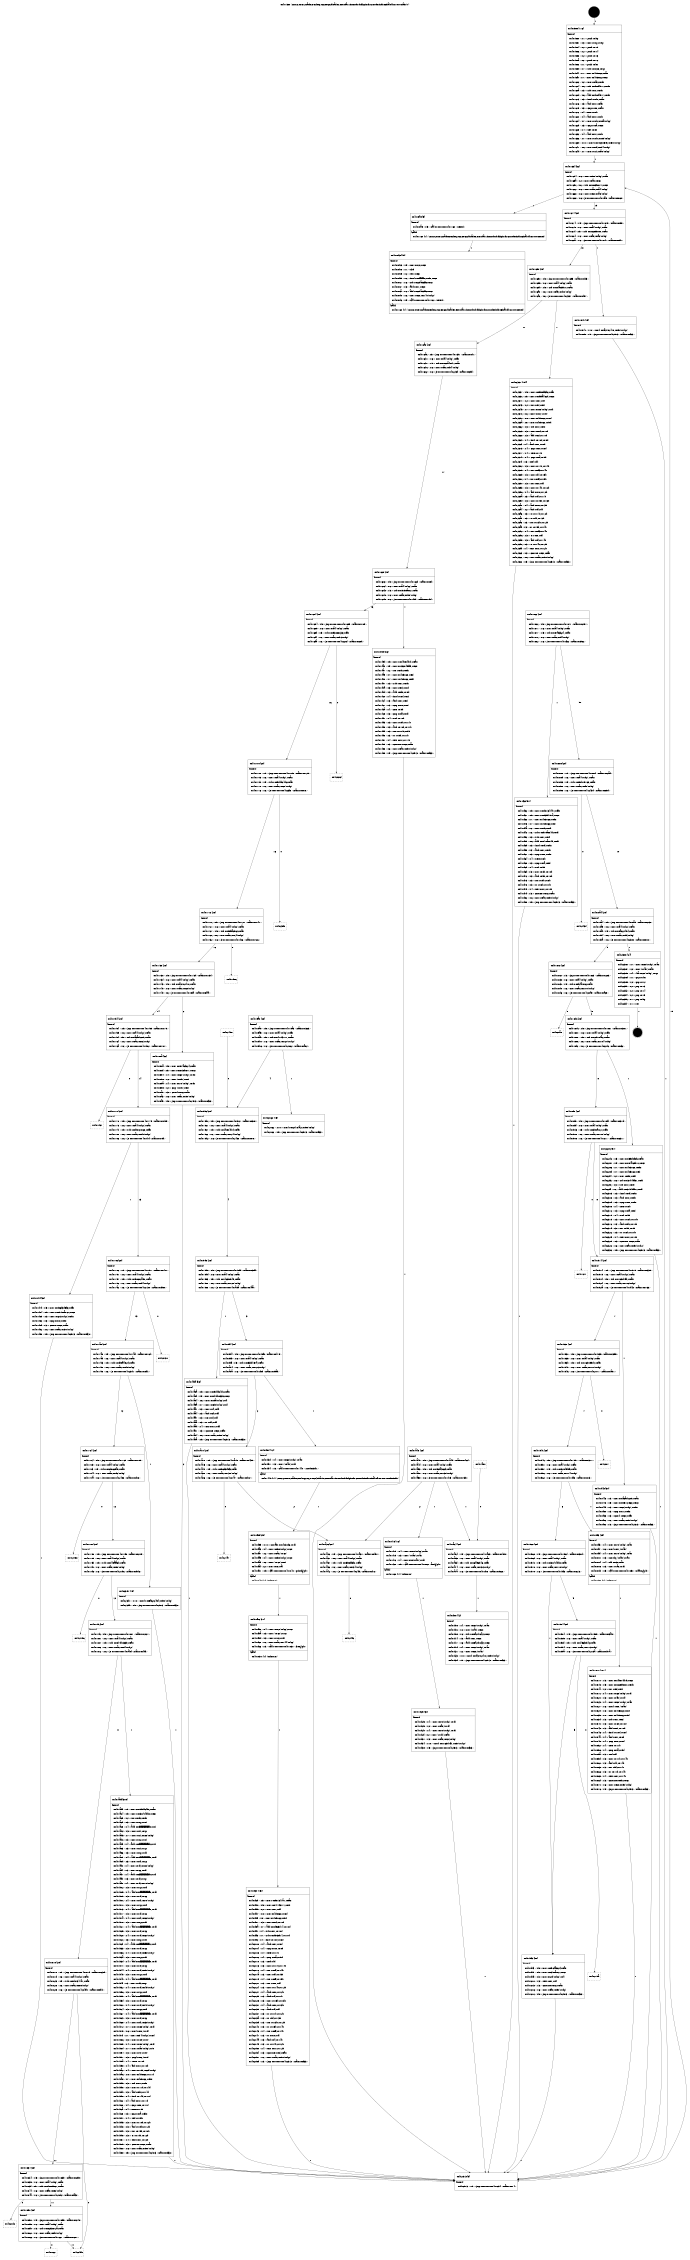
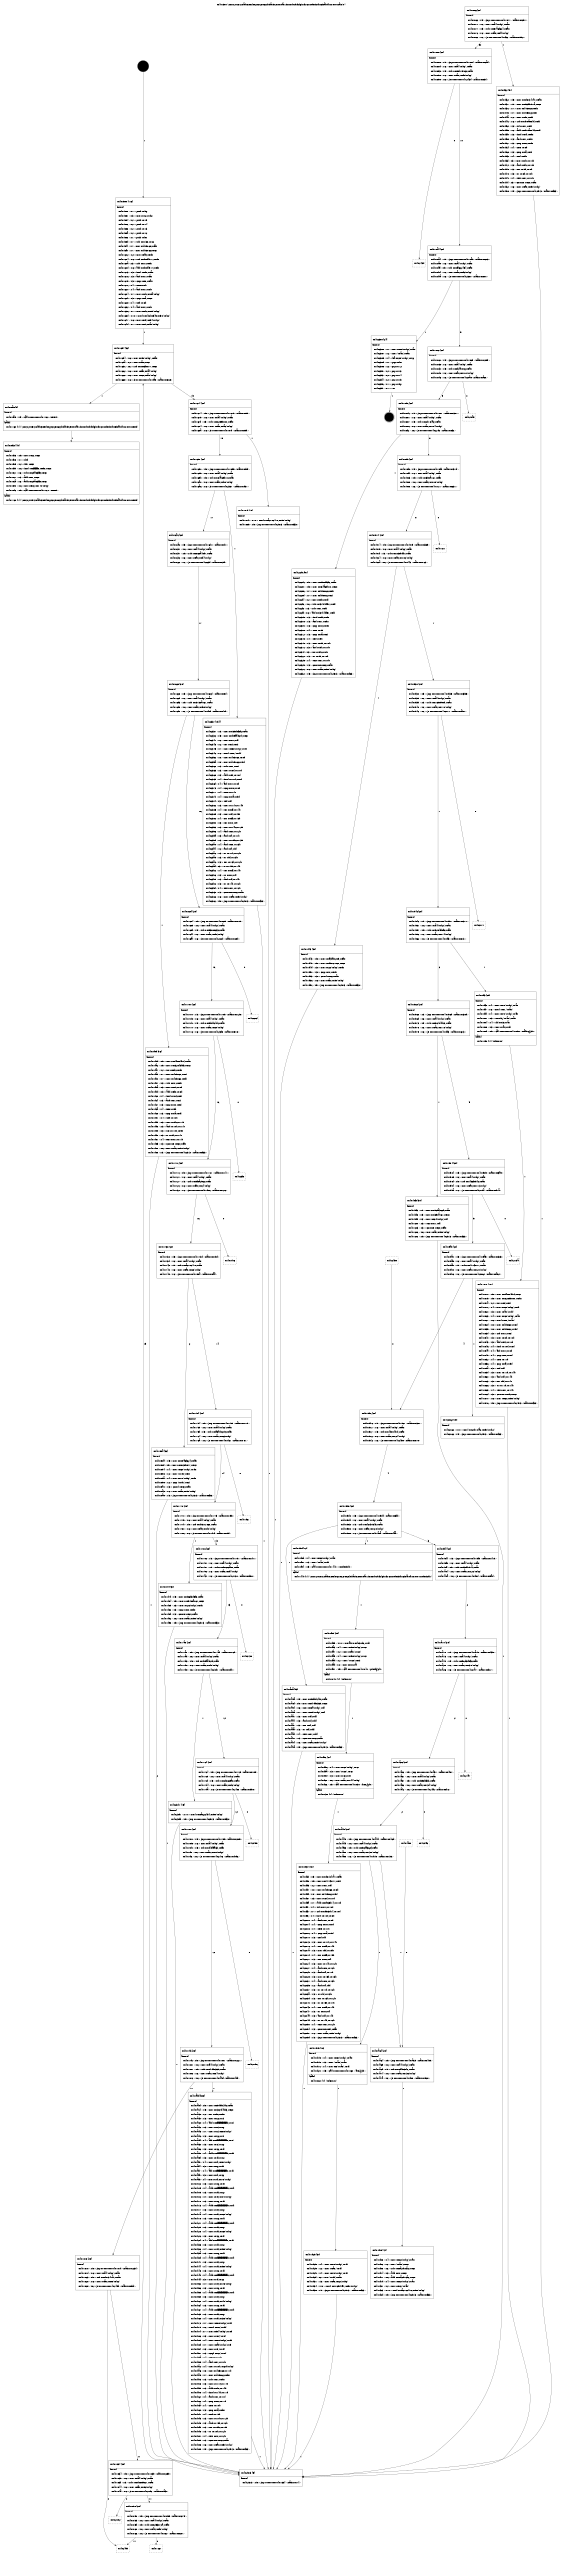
edge "0x4019f4 [28]" -> "0x401f8d [12]": now "0x4019d8 [28]" -> "0x401f8d [12]"
edge "0x401a48 [28]" -> "0x401a2c [28]": reversed
edge "0x401984 [28]" -> "0x401bf3 [30]": now "0x401984 [28]" -> "0x4019a0 [28]"
